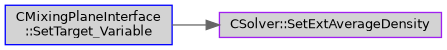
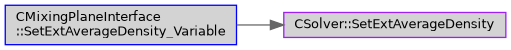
node "CMixingPlaneInterface ::SetTarget_Variable": label "CMixingPlaneInterface ::SetTarget_Variable" -> "CMixingPlaneInterface ::SetExtAverageDensity_Variable"
